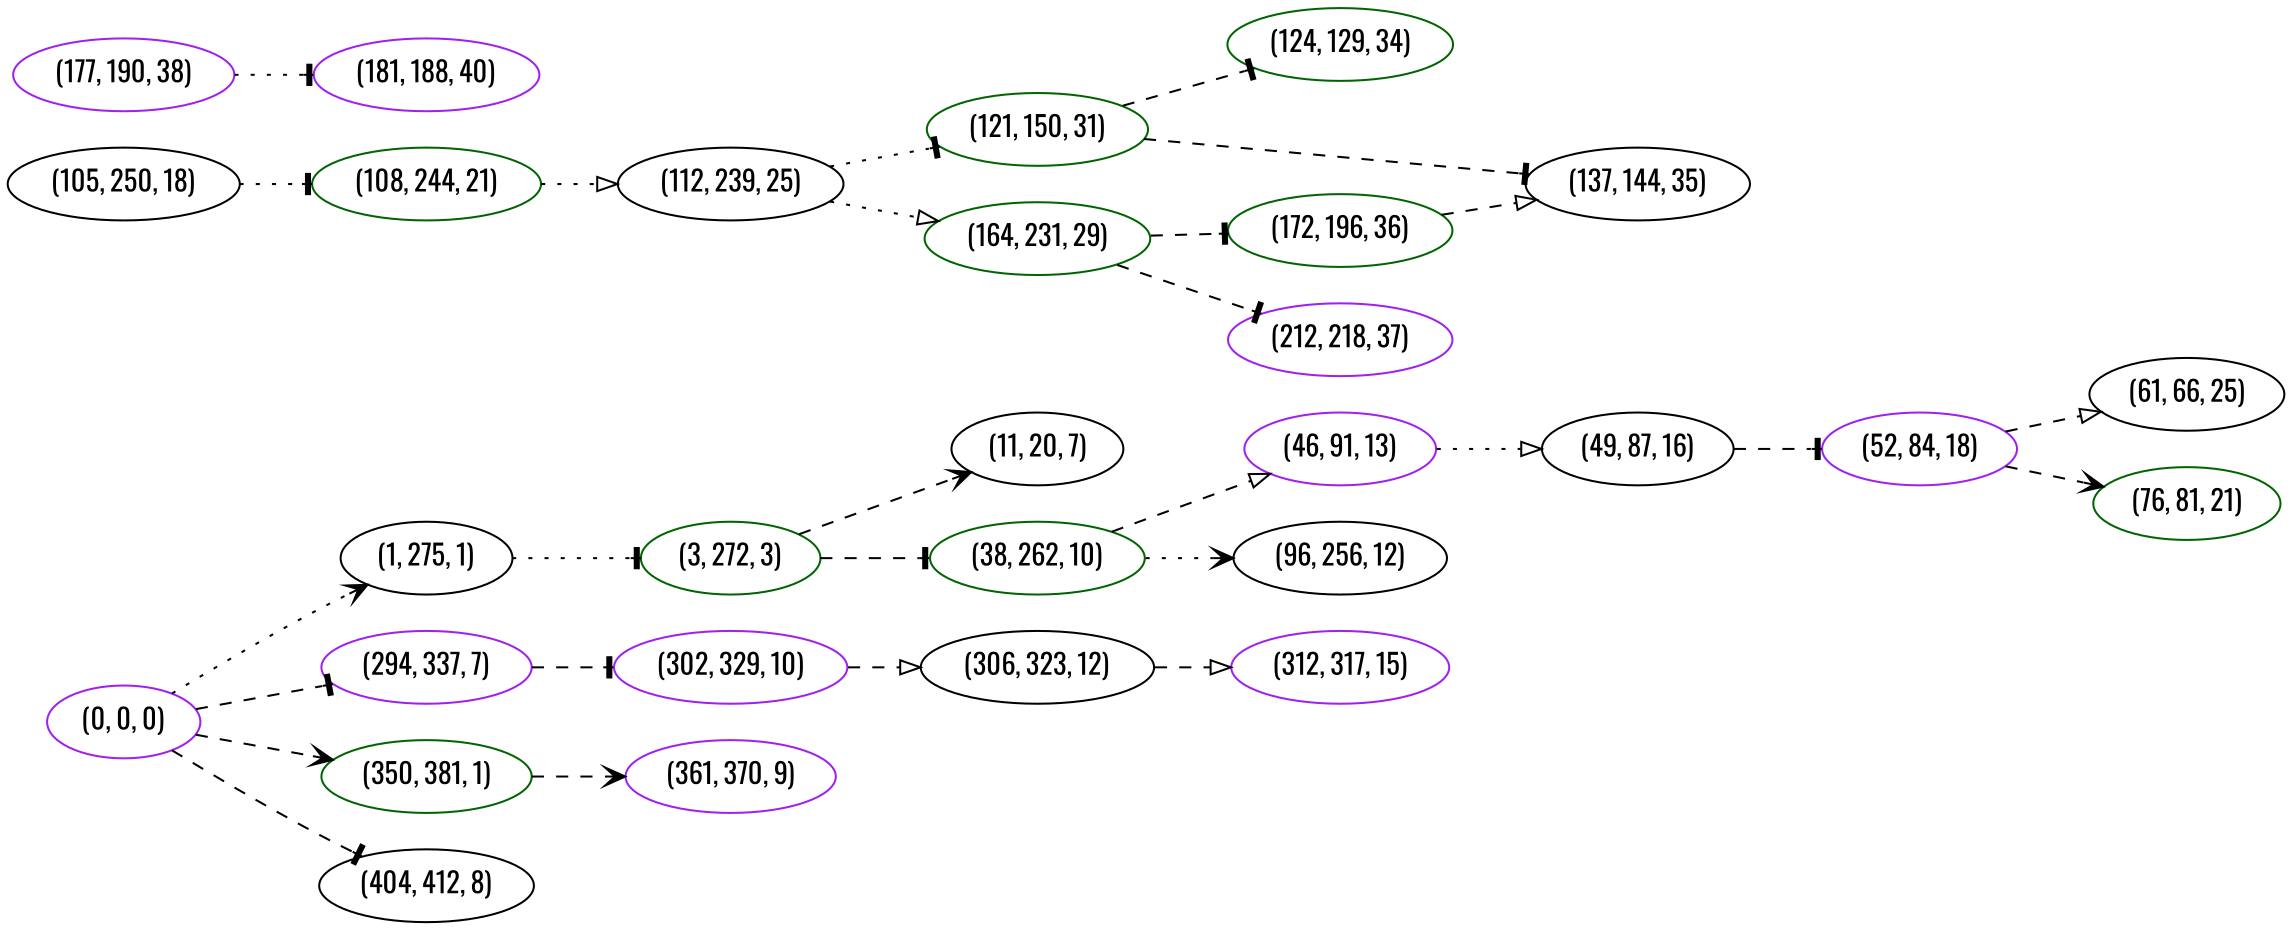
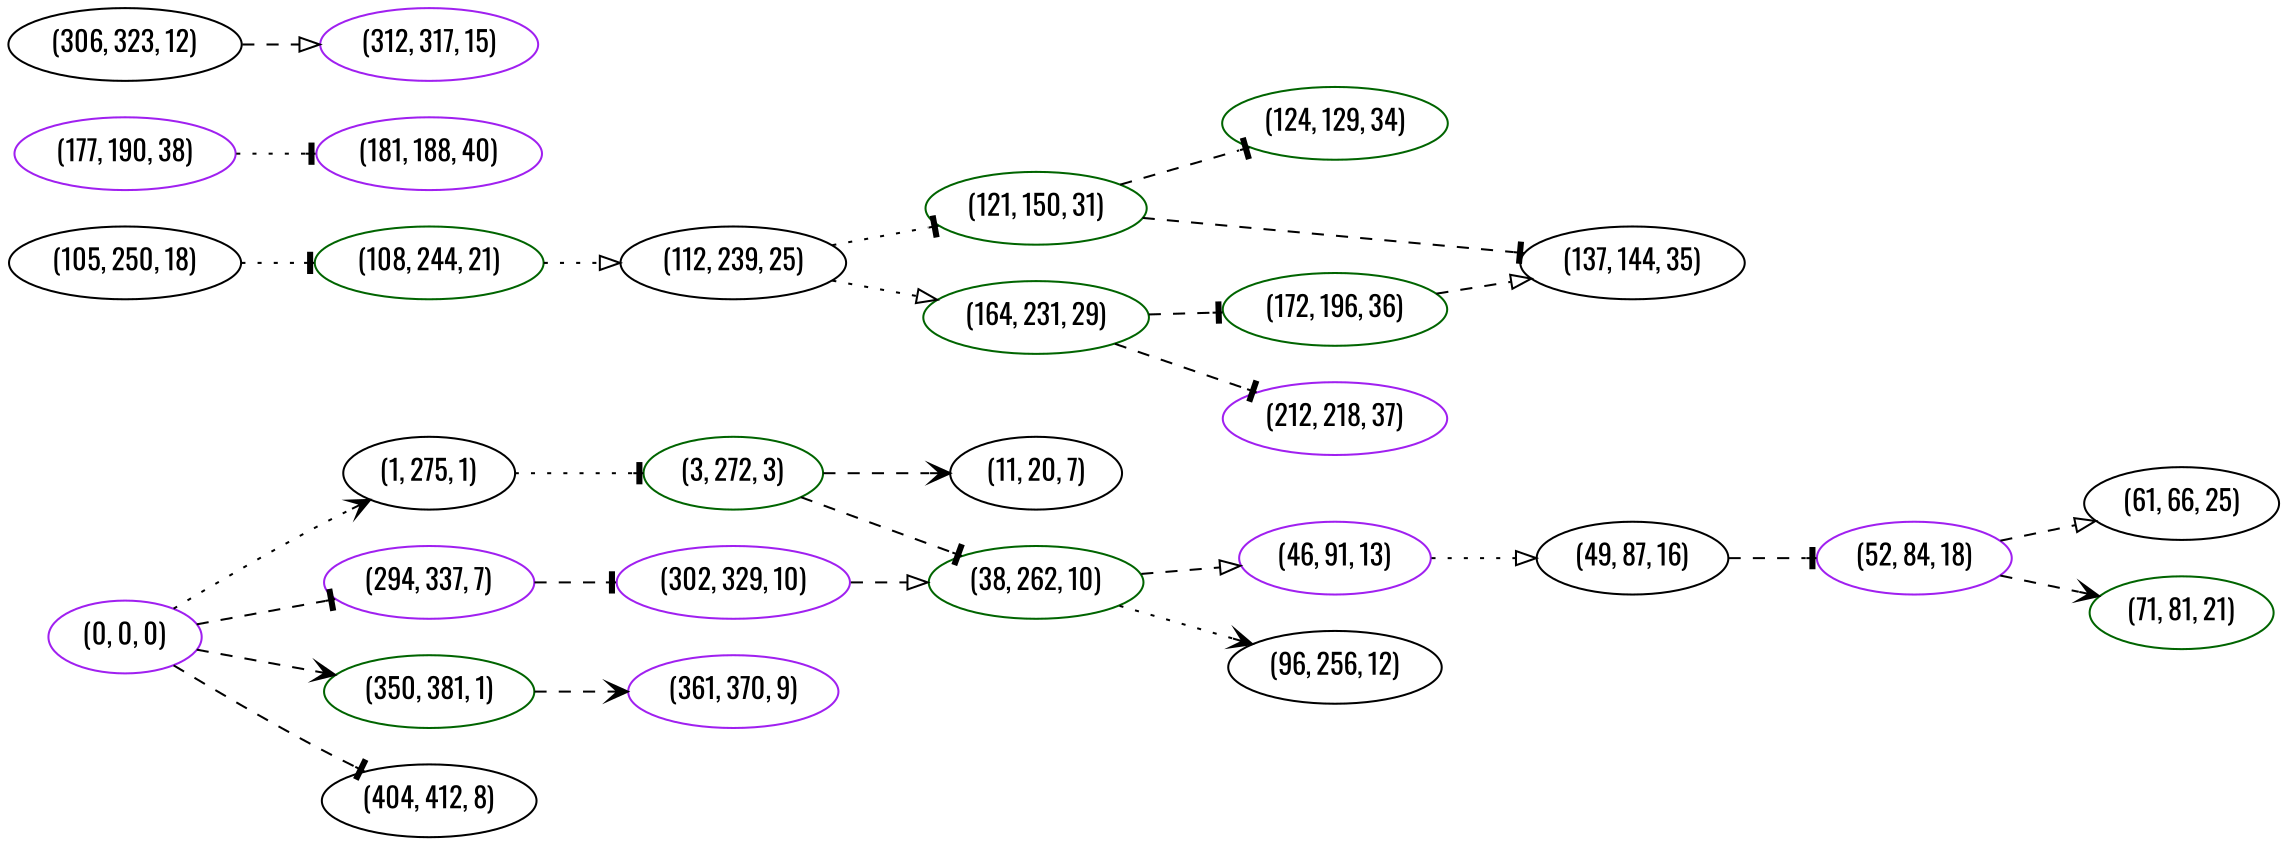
node "(76, 81, 21)": label "(76, 81, 21)" -> "(71, 81, 21)"
edge "(302, 329, 10)" -> "(306, 323, 12)": now "(302, 329, 10)" -> "(38, 262, 10)"
